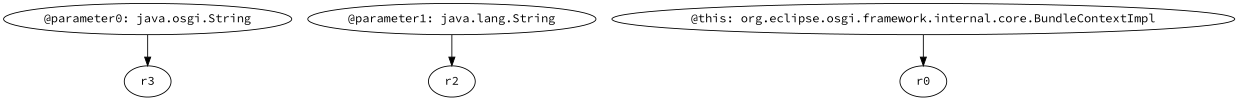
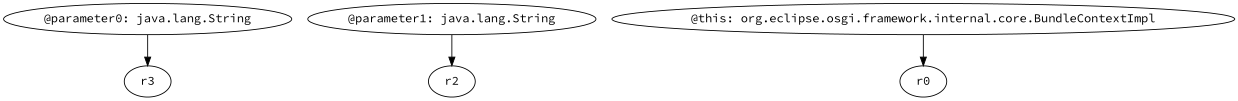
node "@parameter0: java.osgi.String": label "@parameter0: java.osgi.String" -> "@parameter0: java.lang.String"
